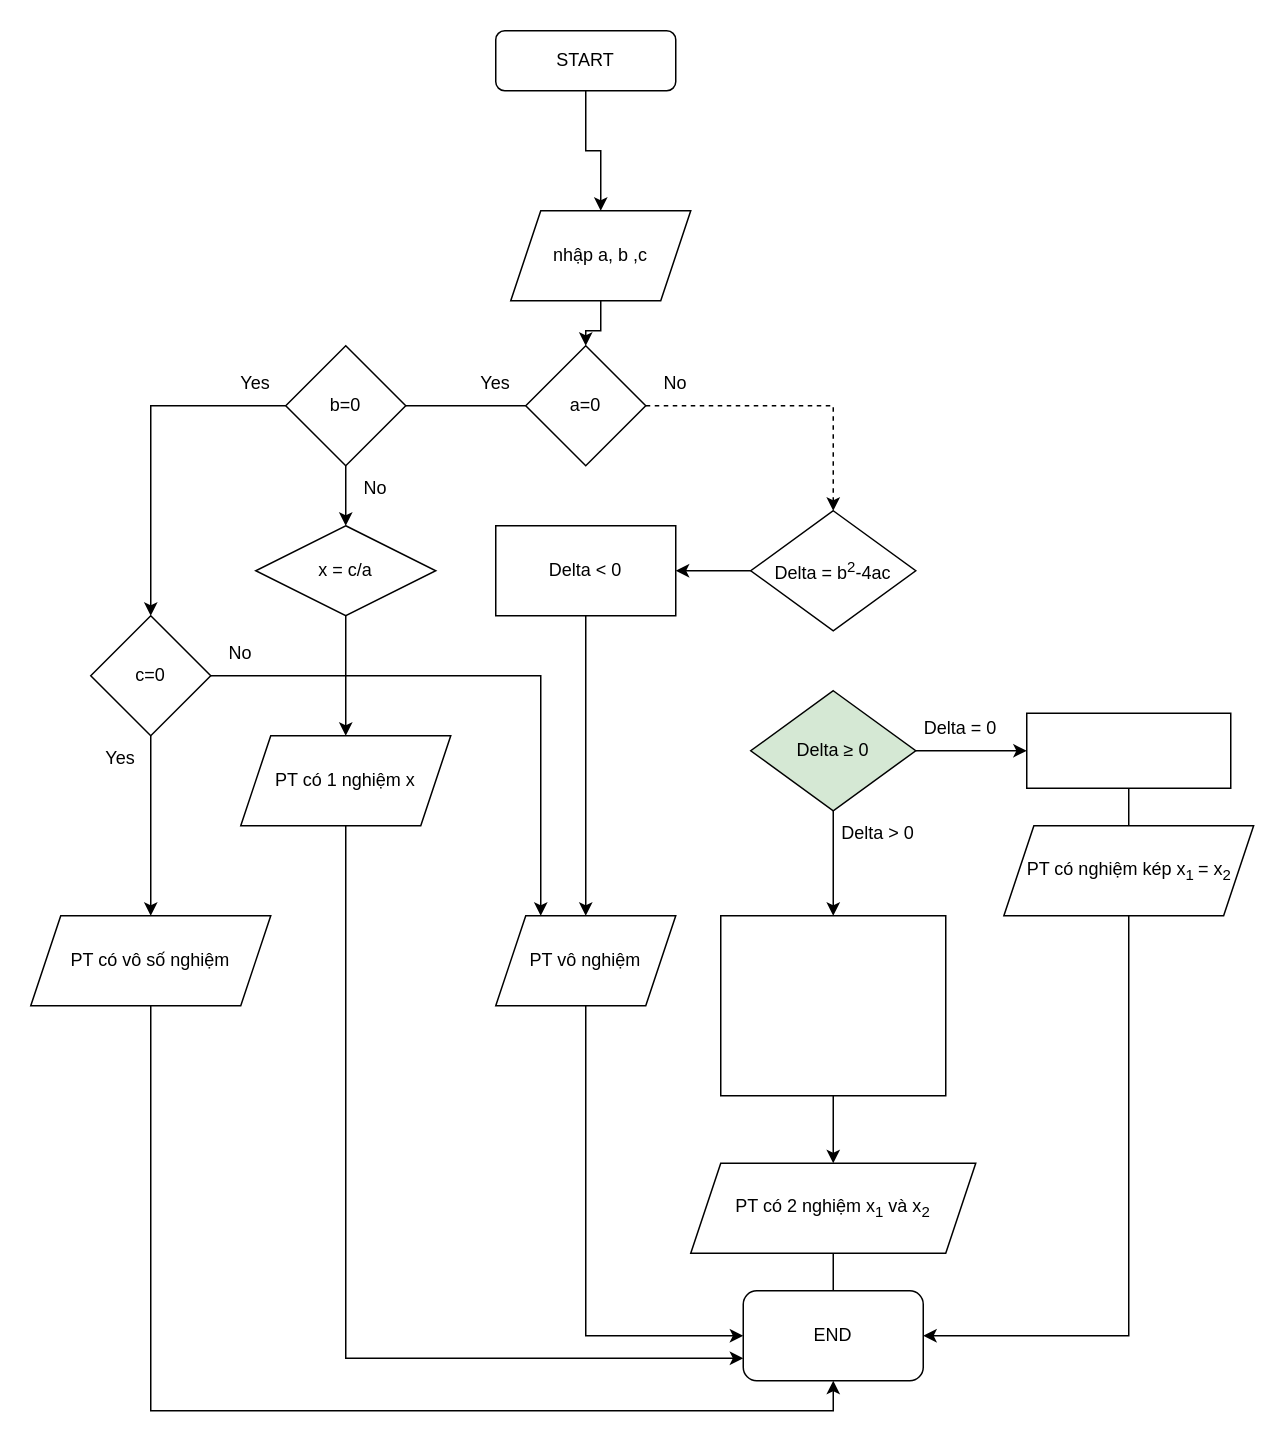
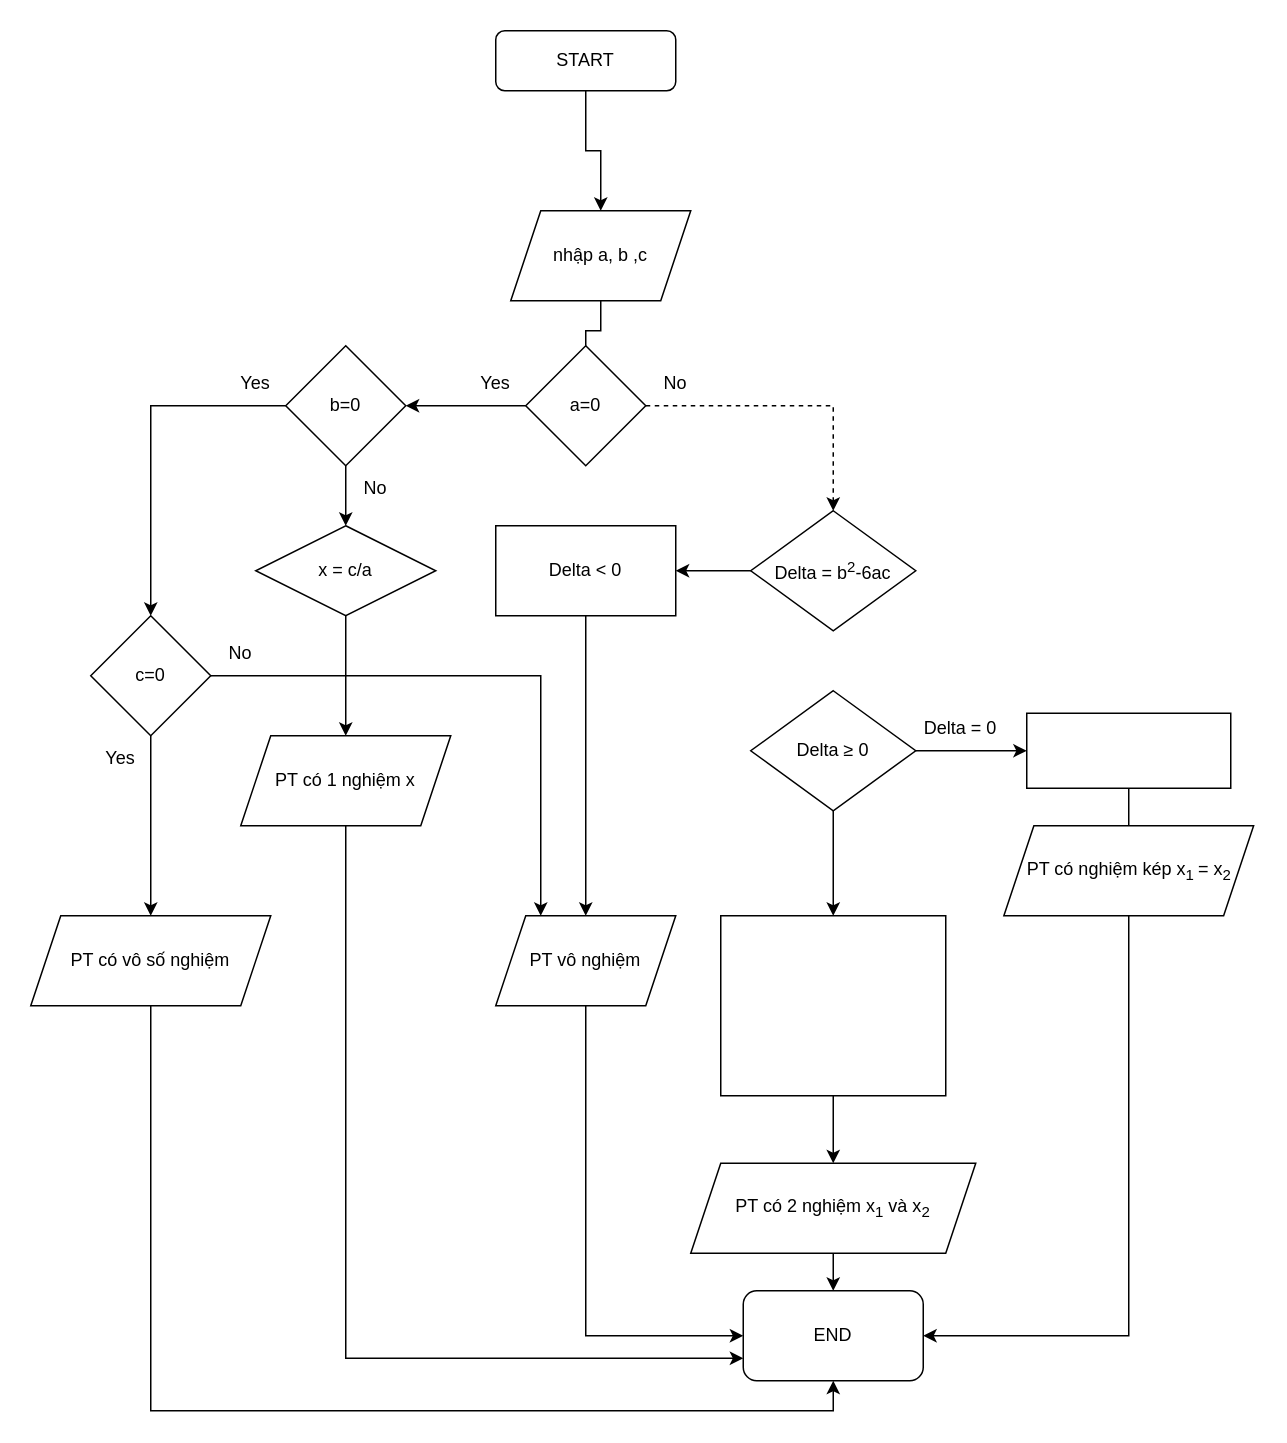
edge "nhập a, b ,c" -> "a=0": arrowhead classic -> none
edge "b=0" -- "a=0": arrowhead none -> classic
node "Delta = b2-4ac": label "Delta = b2-4ac" -> "Delta = b2-6ac"
node "Delta ≥ 0": fillcolor #d5e8d4 -> #ffffff
node "Delta > 0": removed
edge "PT có 2 nghiệm x1 và x2" -- "END": arrowhead none -> classic
